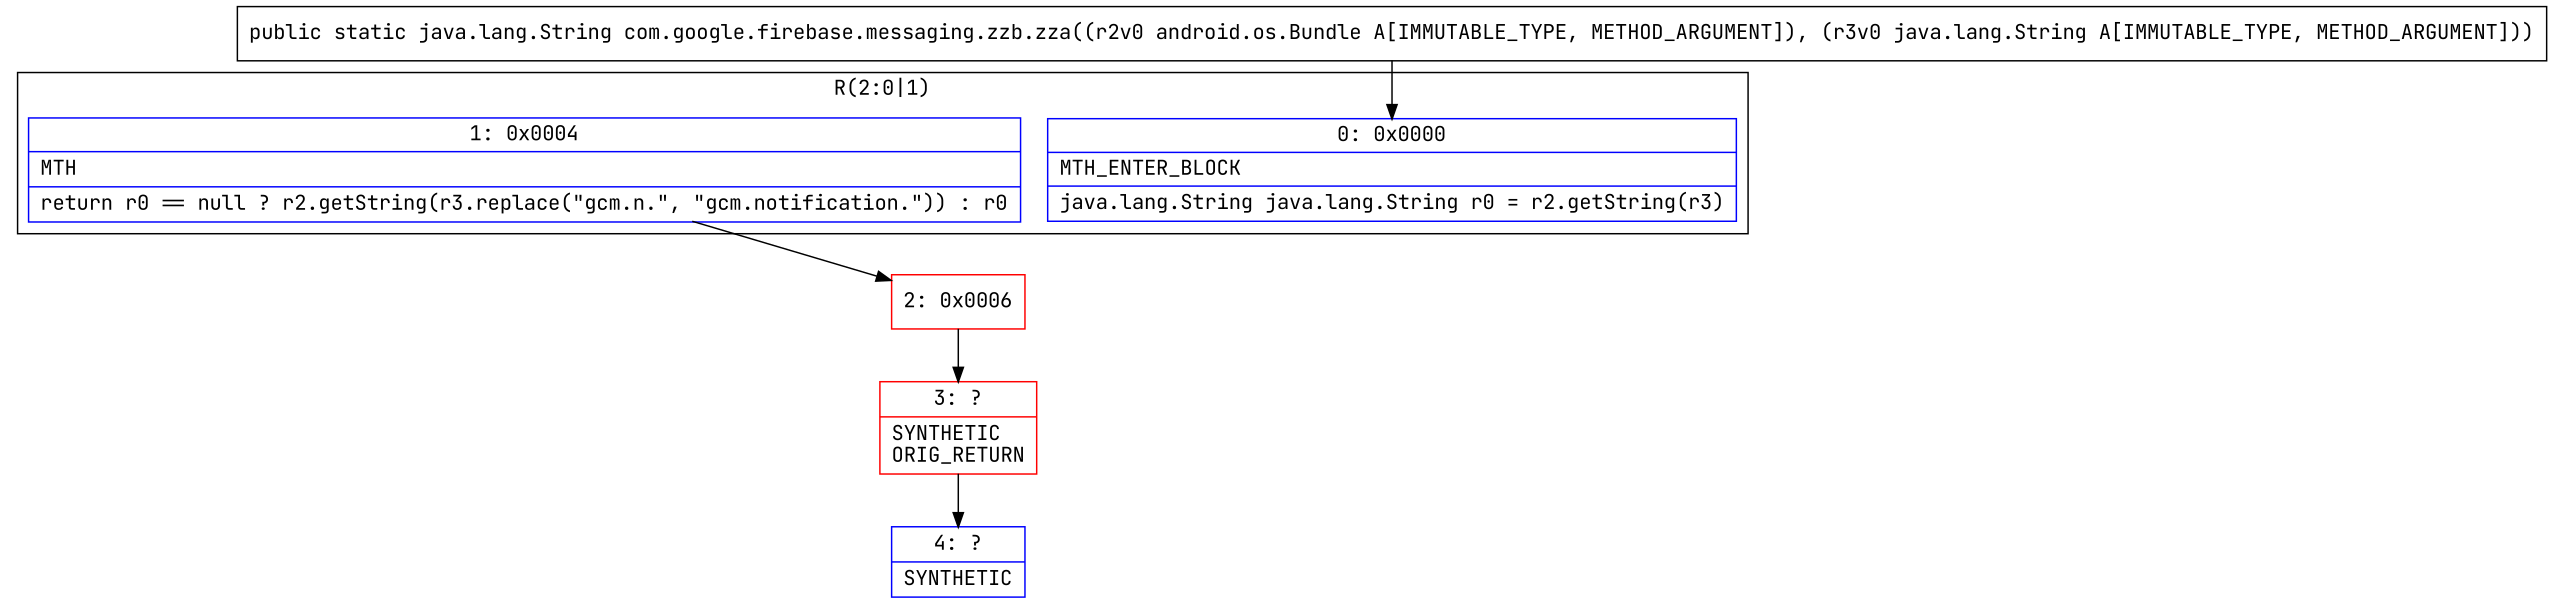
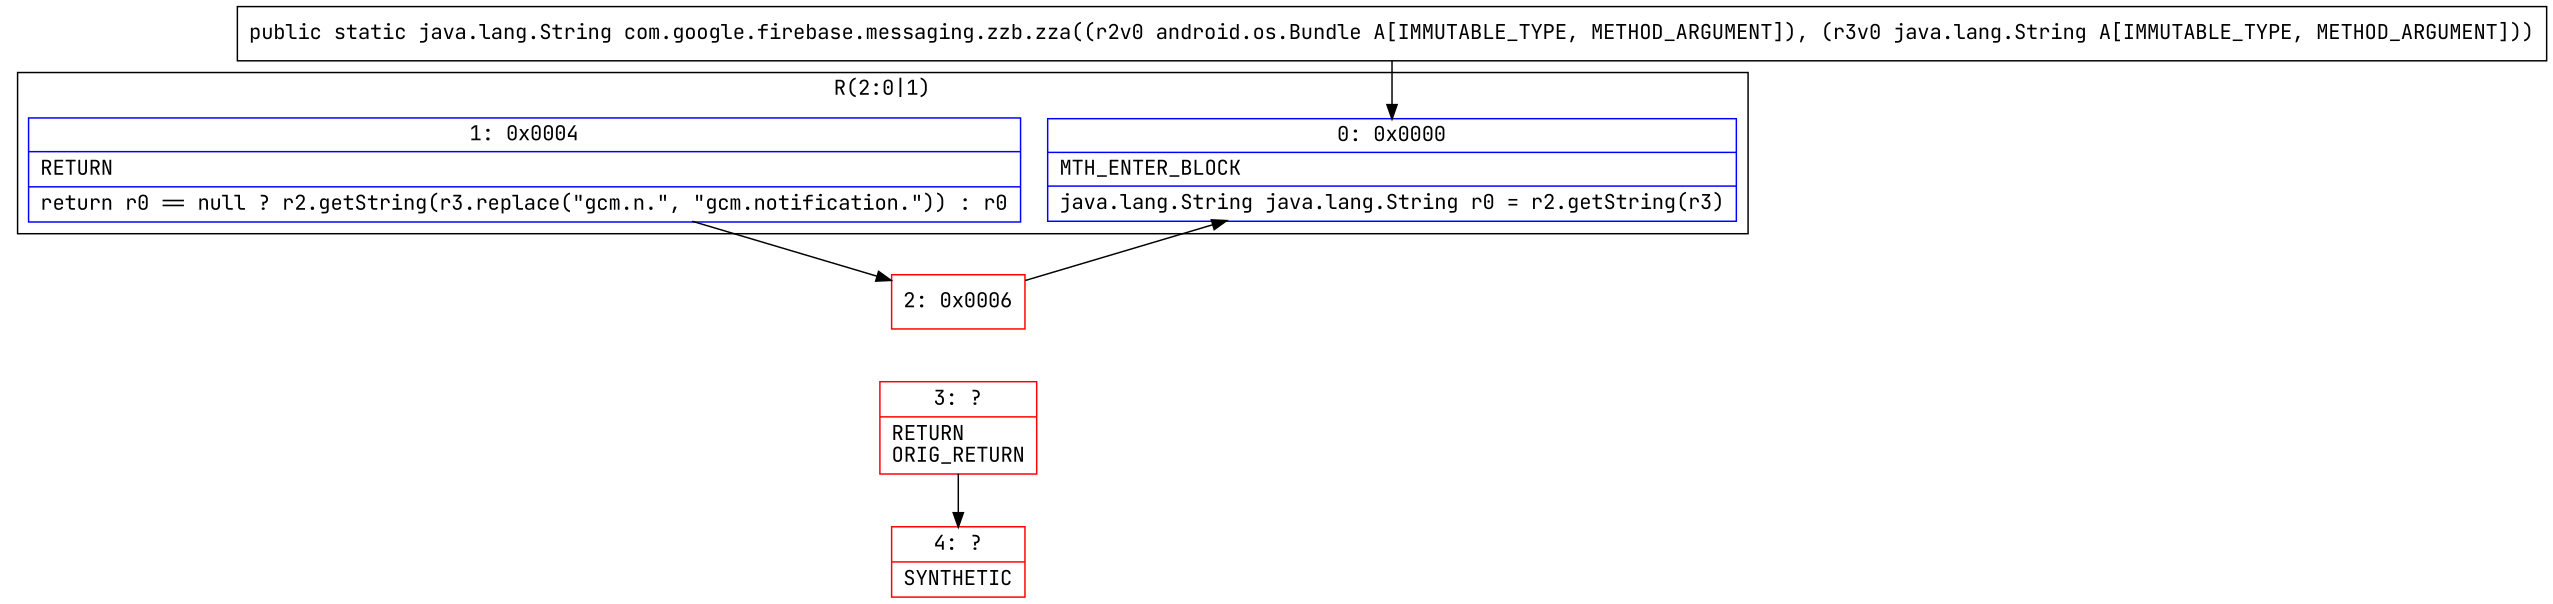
node "1: 0x0004": text "MTH" -> "RETURN"
edge "2: 0x0006" -> "3: ?": now "2: 0x0006" -> "0: 0x0000"
node "3: ?": text "SYNTHETIC" -> "RETURN"
node "4: ?": color blue -> red
